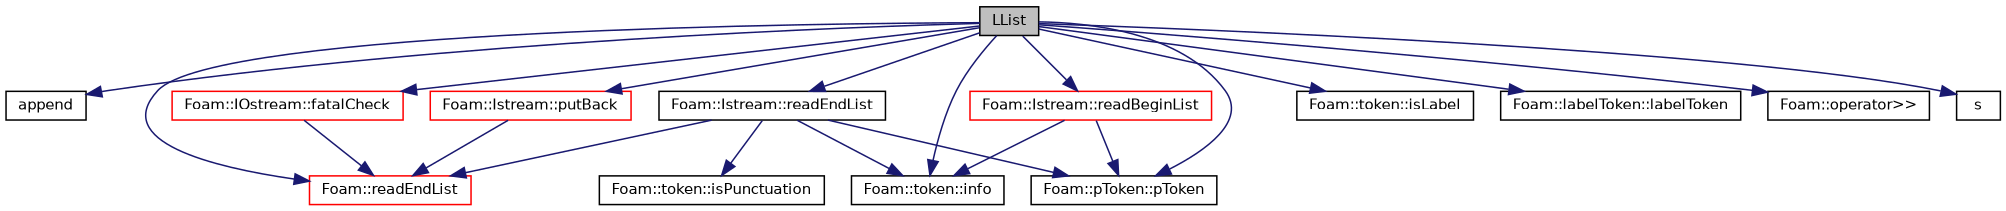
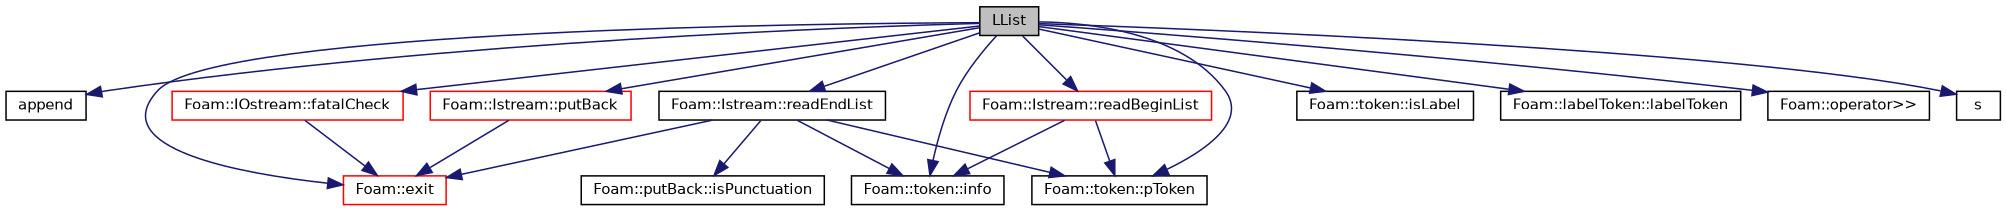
node "Foam::readEndList": label "Foam::readEndList" -> "Foam::exit"
node "Foam::token::isPunctuation": label "Foam::token::isPunctuation" -> "Foam::putBack::isPunctuation"
node "Foam::pToken::pToken": label "Foam::pToken::pToken" -> "Foam::token::pToken"
